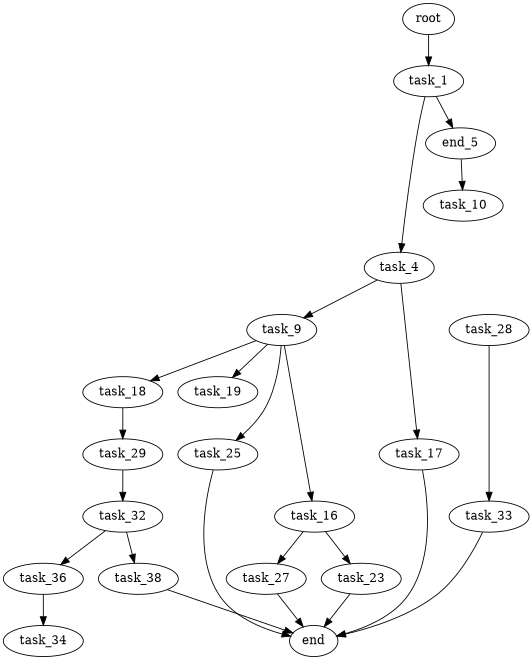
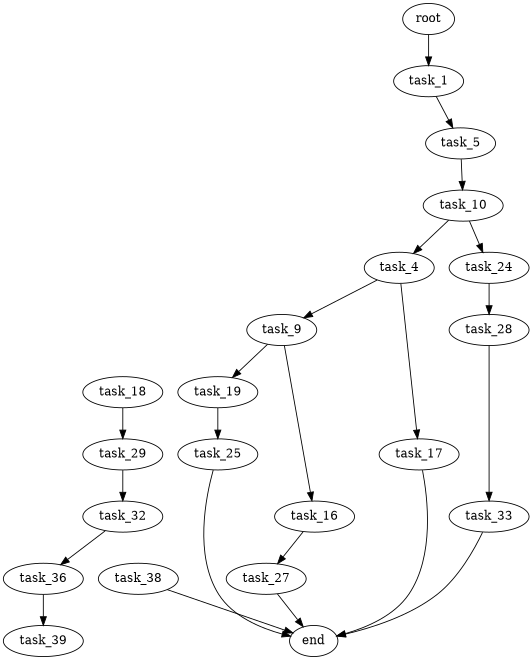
node "end_5": label "end_5" -> "task_5"
edge "task_1" -> "task_4": now "task_10" -> "task_4"
node "task_24": added
edge "task_9" -> "task_18": removed
edge "task_9" -> "task_25": now "task_19" -> "task_25"
edge "task_32" -> "task_38": removed
node "task_23": removed
node "task_34": label "task_34" -> "task_39"
